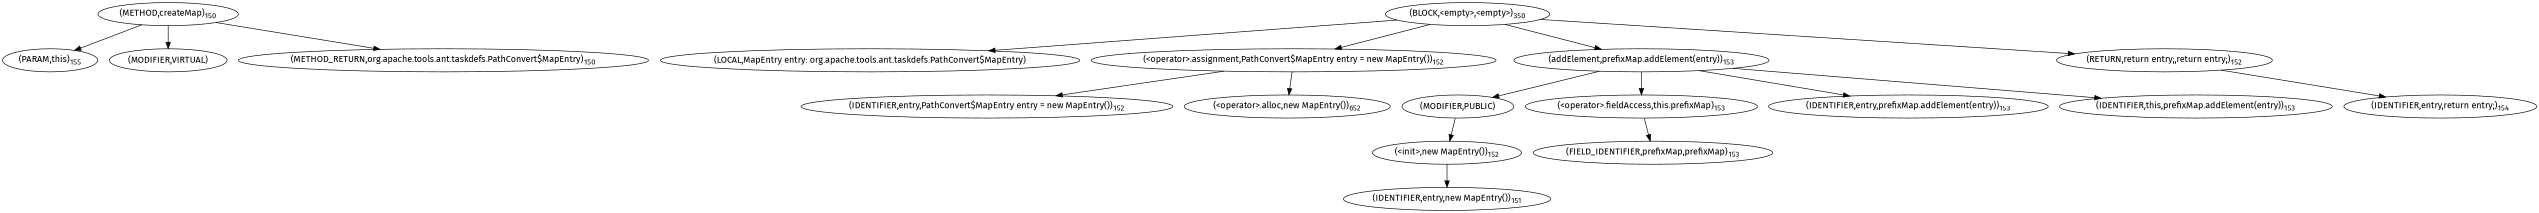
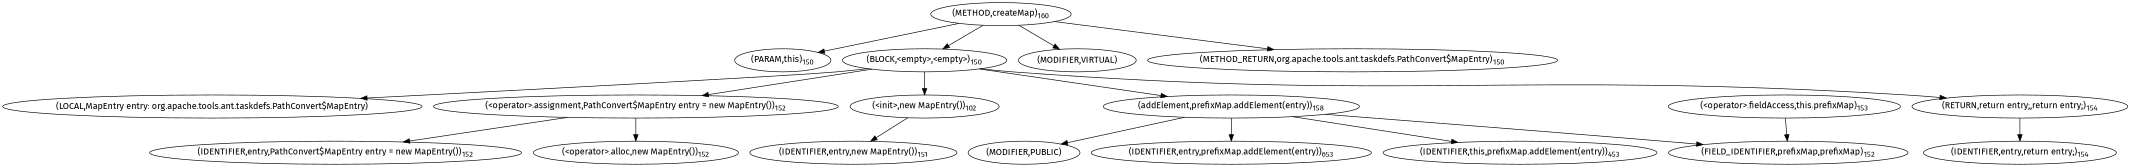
node "(METHOD,createMap)": text "150" -> "160"
node "(BLOCK,<empty>,<empty>)": text "350" -> "150"
edge "(METHOD,createMap)" -> "(BLOCK,<empty>,<empty>)": added
node "(PARAM,this)": text "155" -> "150"
node "(addElement,prefixMap.addElement(entry))": text "153" -> "158"
node "(RETURN,return entry;,return entry;)": text "152" -> "154"
edge "(addElement,prefixMap.addElement(entry))" -> "(<operator>.fieldAccess,this.prefixMap)": now "(addElement,prefixMap.addElement(entry))" -> "(FIELD_IDENTIFIER,prefixMap,prefixMap)"
node "(<operator>.alloc,new MapEntry())": text "652" -> "152"
node "(IDENTIFIER,entry,prefixMap.addElement(entry))": text "153" -> "653"
node "(IDENTIFIER,this,prefixMap.addElement(entry))": text "153" -> "453"
edge "(MODIFIER,PUBLIC)" -> "(<init>,new MapEntry())": now "(BLOCK,<empty>,<empty>)" -> "(<init>,new MapEntry())"
node "(<init>,new MapEntry())": text "152" -> "102"
node "(FIELD_IDENTIFIER,prefixMap,prefixMap)": text "153" -> "152"
